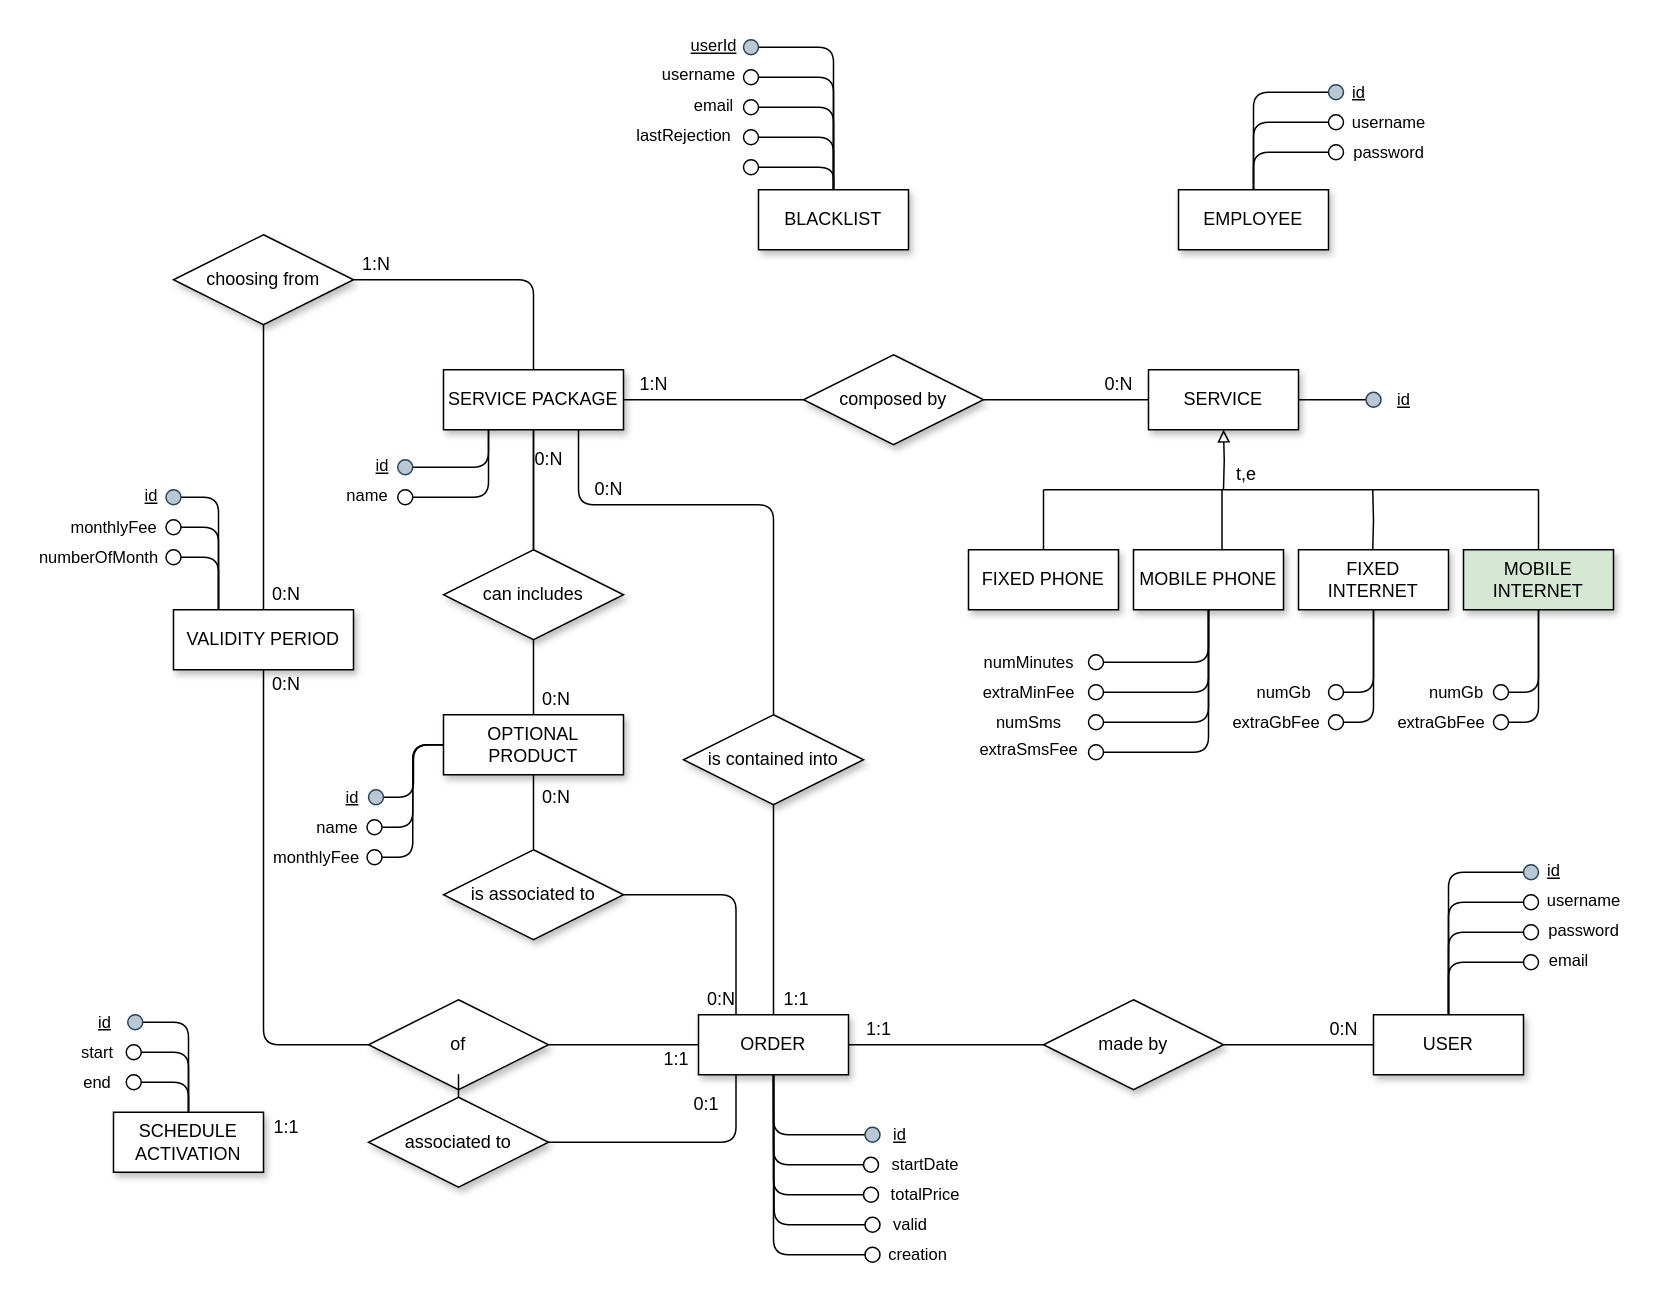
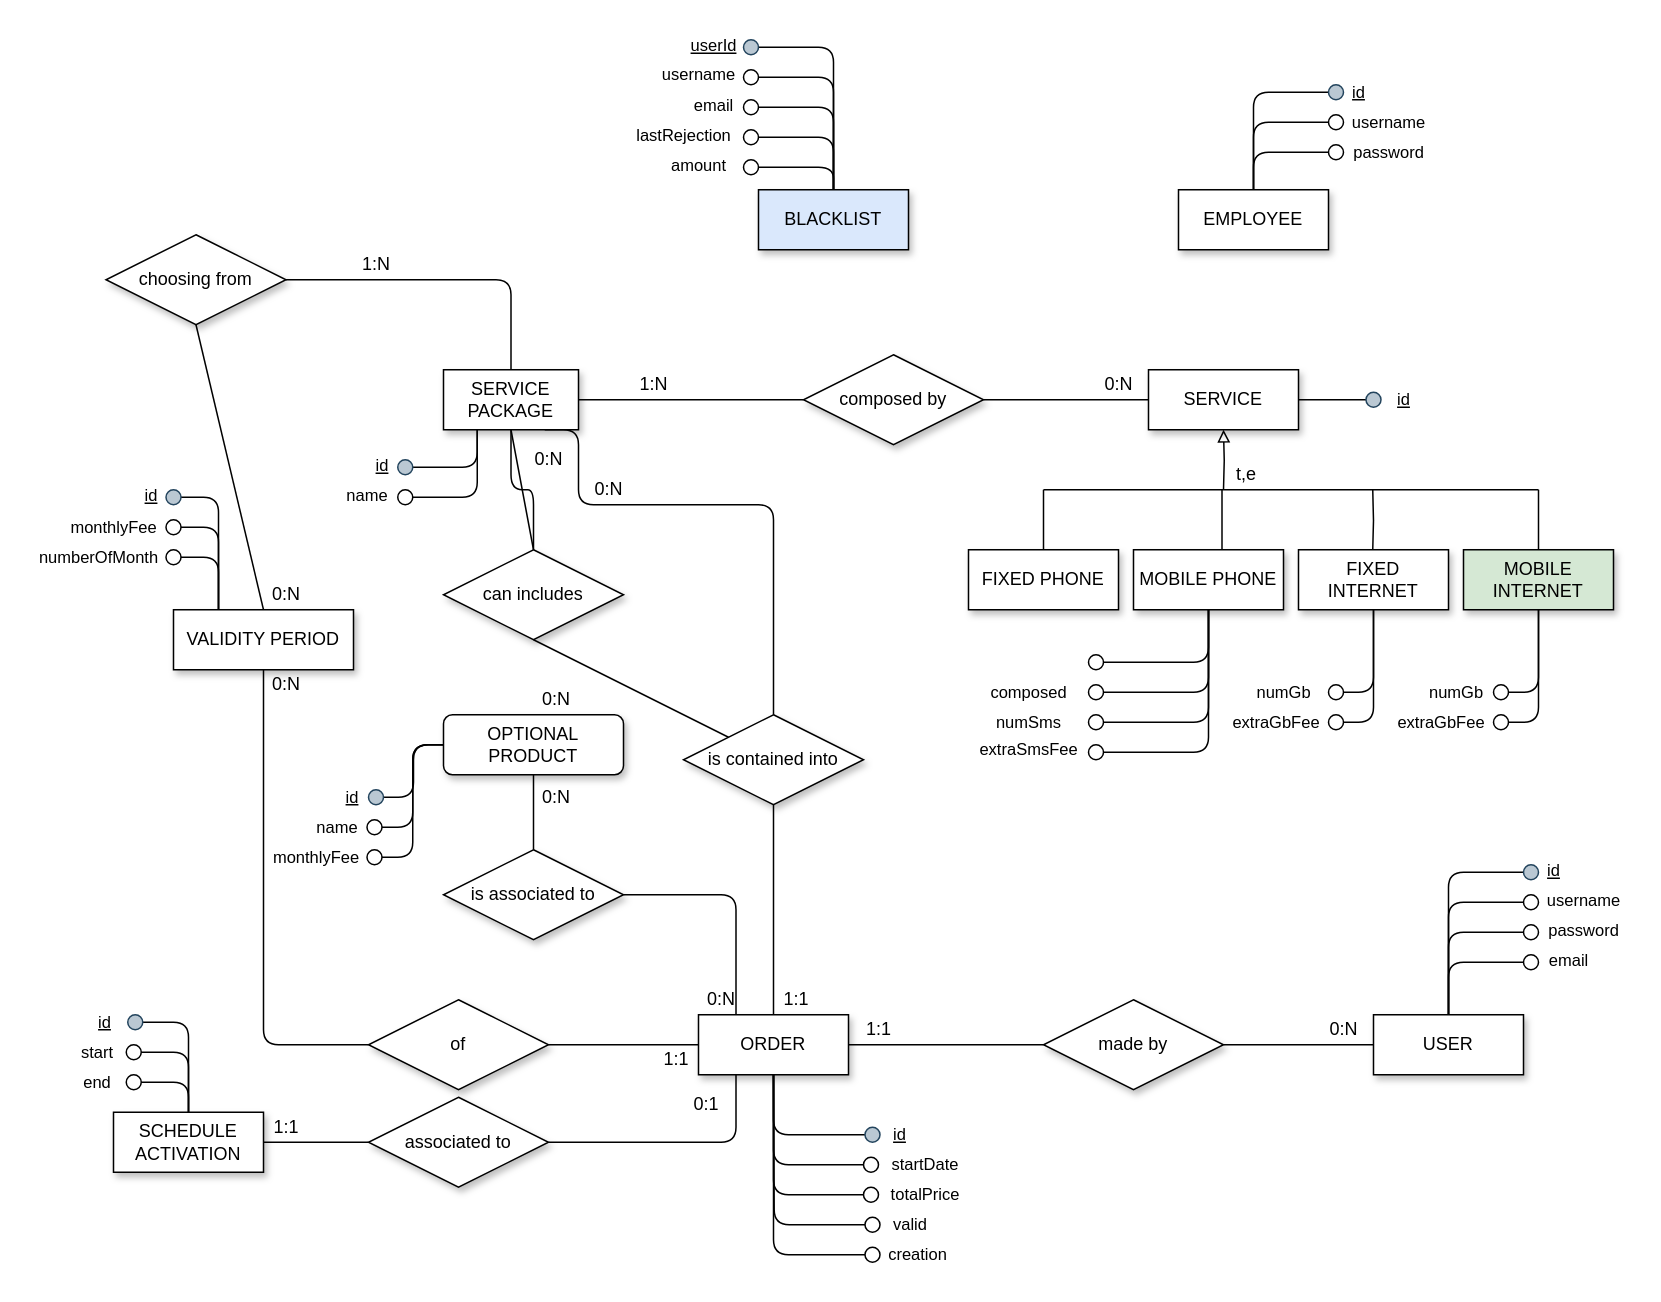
node "amount": added
node "BLACKLIST": fillcolor #ffffff -> #dae8fc
node "choosing from": moved (263, 280) -> (196, 280)
node "SERVICE PACKAGE": size 180x60 -> 135x60
node "numMinutes": removed
edge "can includes" -- "OPTIONAL PRODUCT": now "can includes" -- "is contained into"
node "extraMinFee": label "extraMinFee" -> "composed"
node "OPTIONAL PRODUCT": shape rectangle -> rounded rectangle
edge "of" -- "associated to": now "SCHEDULE ACTIVATION" -- "associated to"
